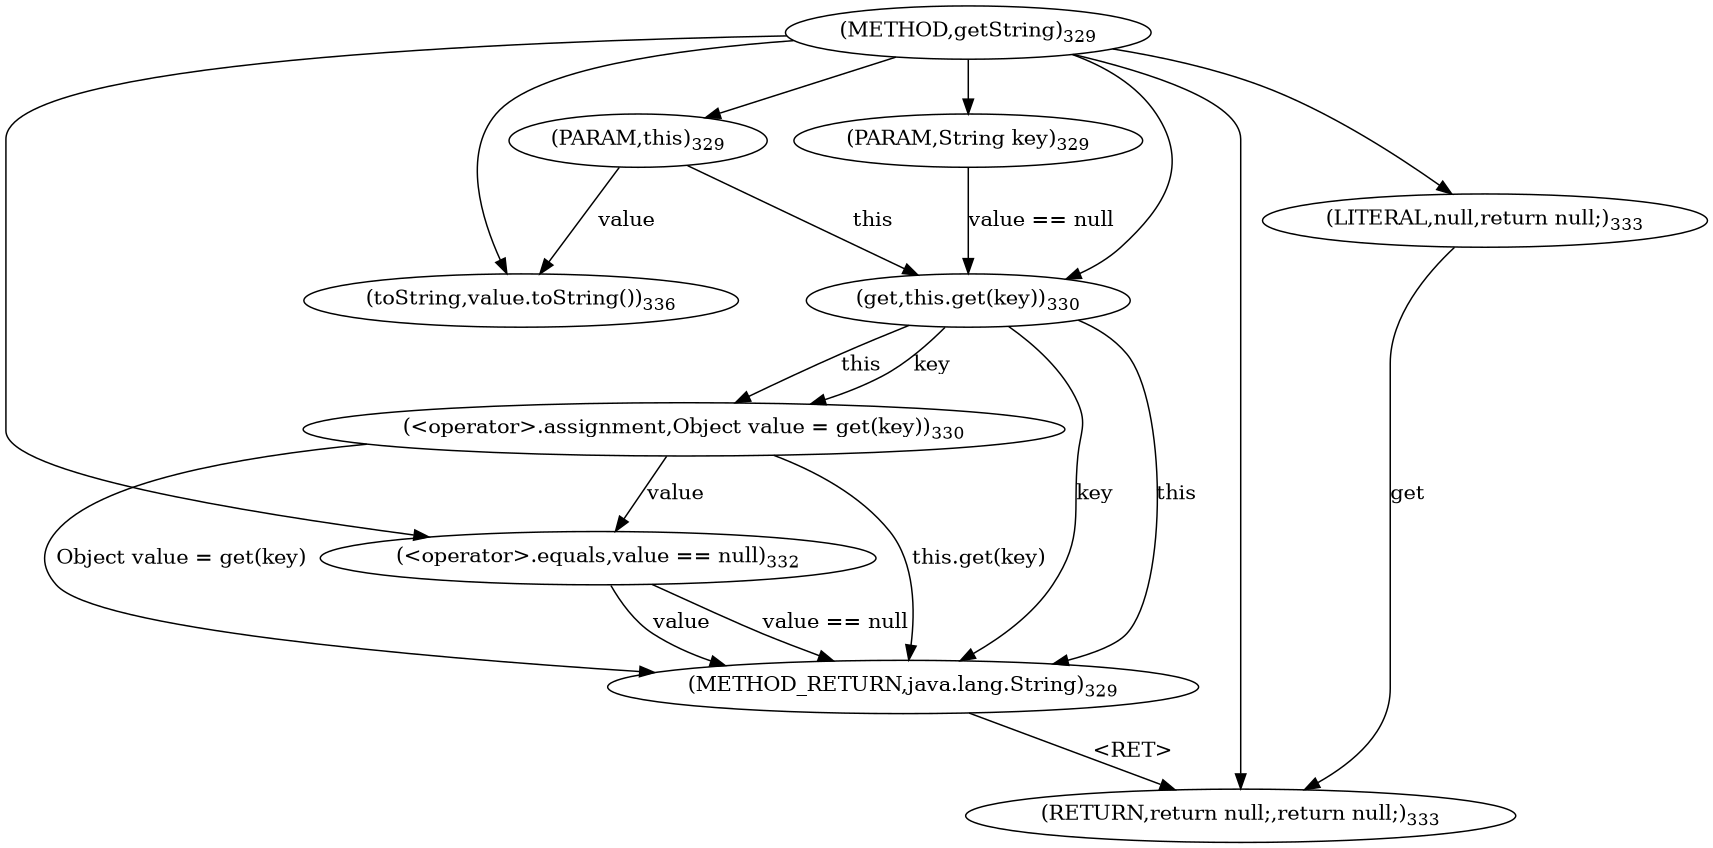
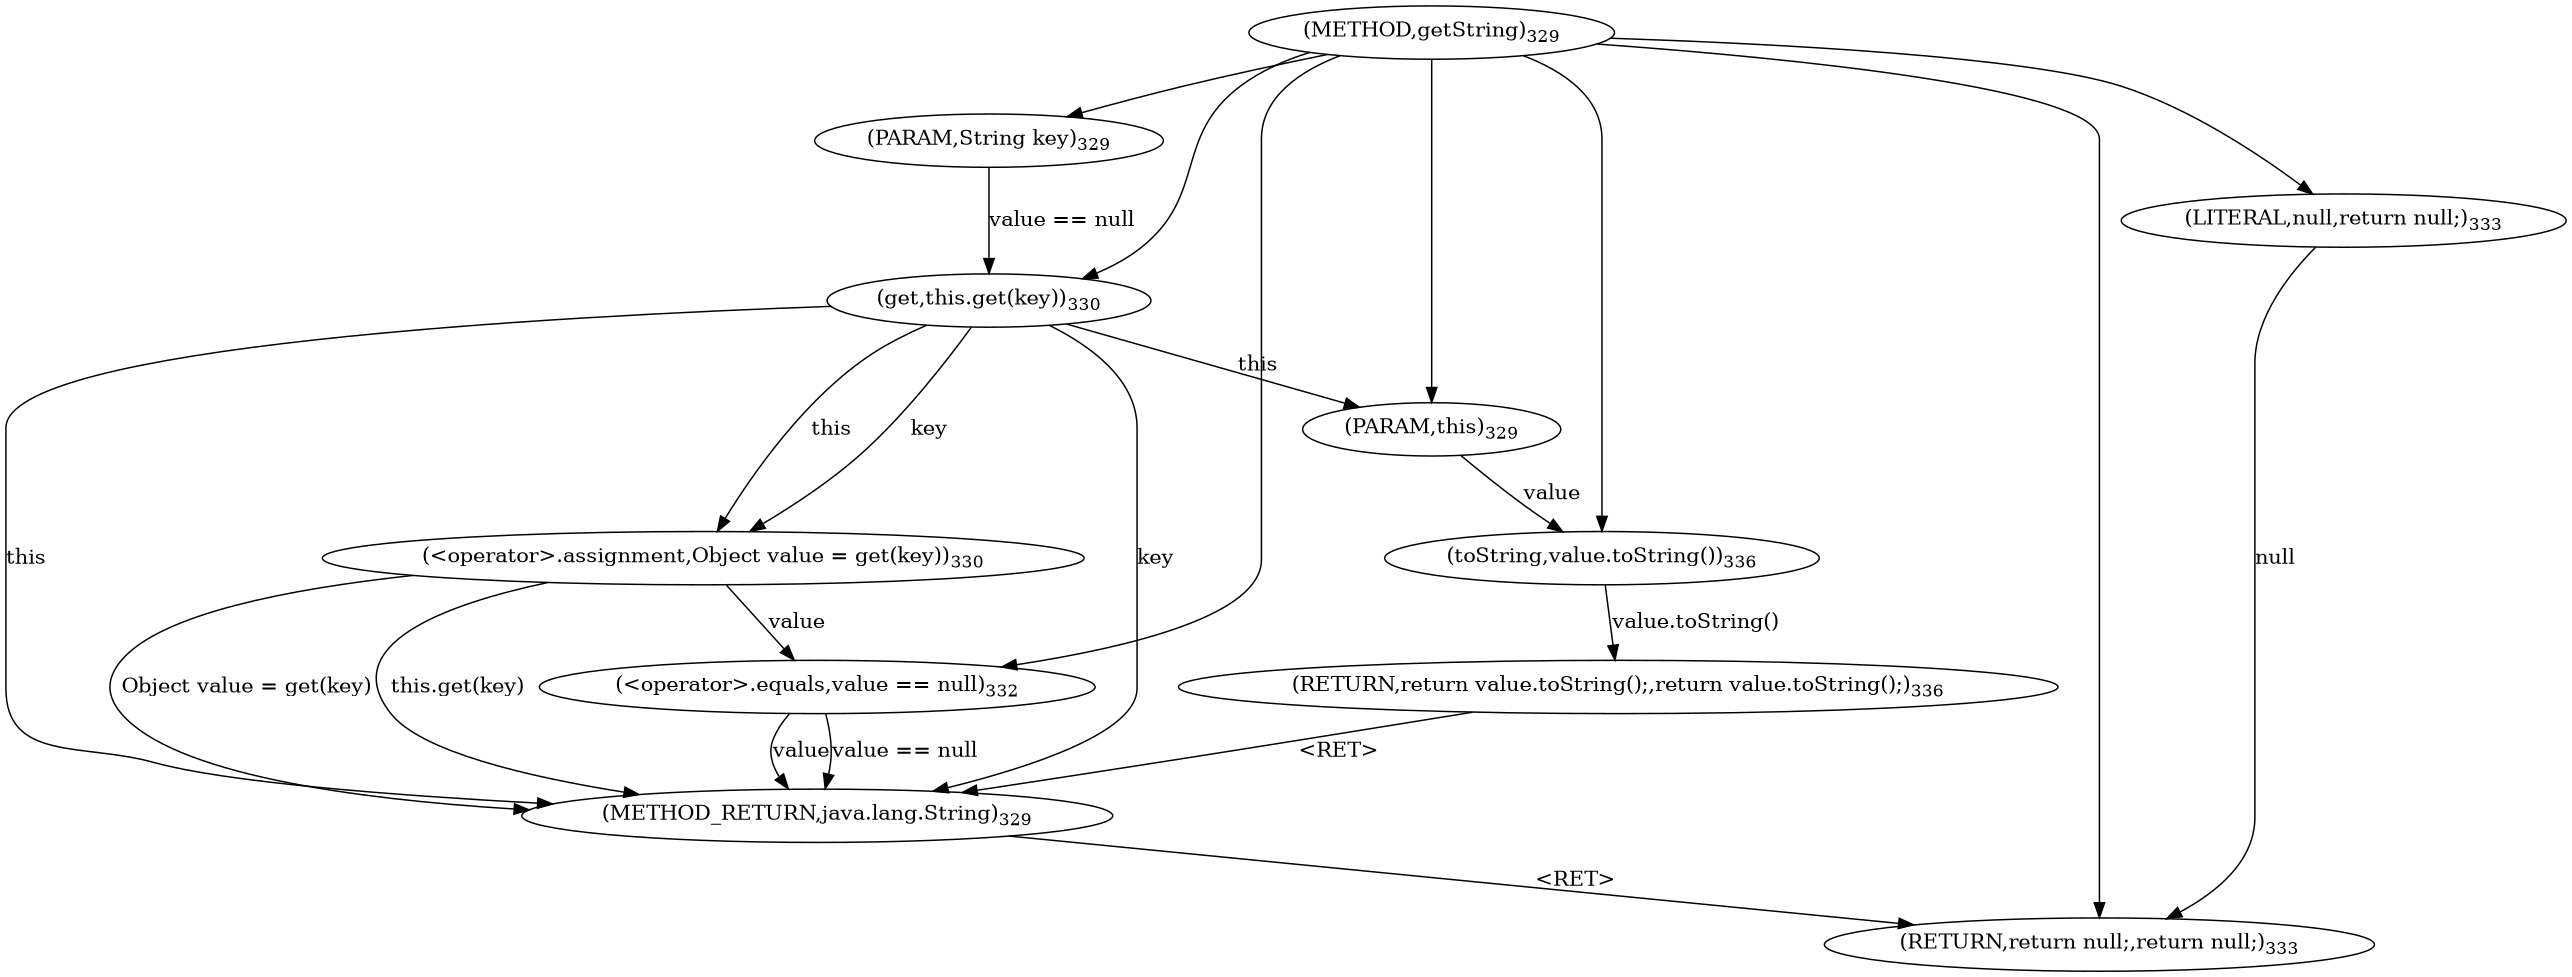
edge "(PARAM,this)" -> "(get,this.get(key))": reversed
edge "(LITERAL,null,return null;)" -> "(RETURN,return null;,return null;)": label "get" -> "null"
node "(RETURN,return value.toString();,return value.toString();)": added
